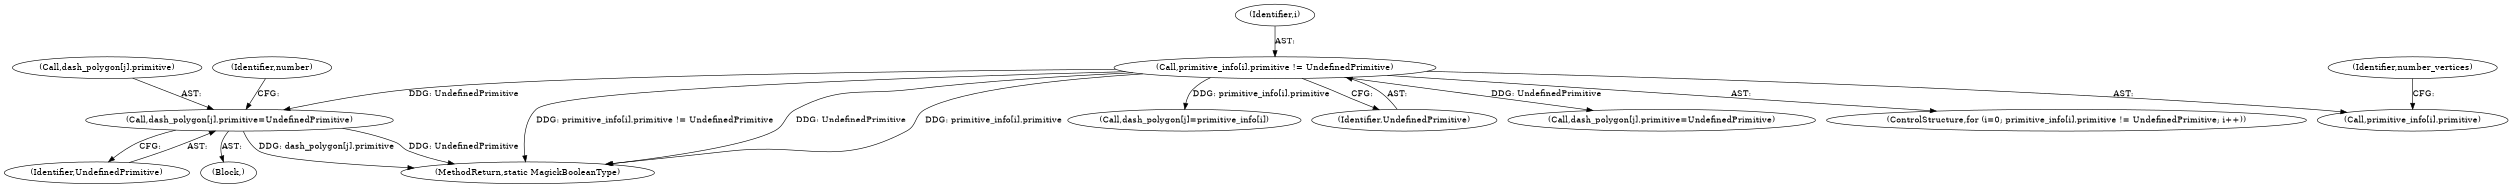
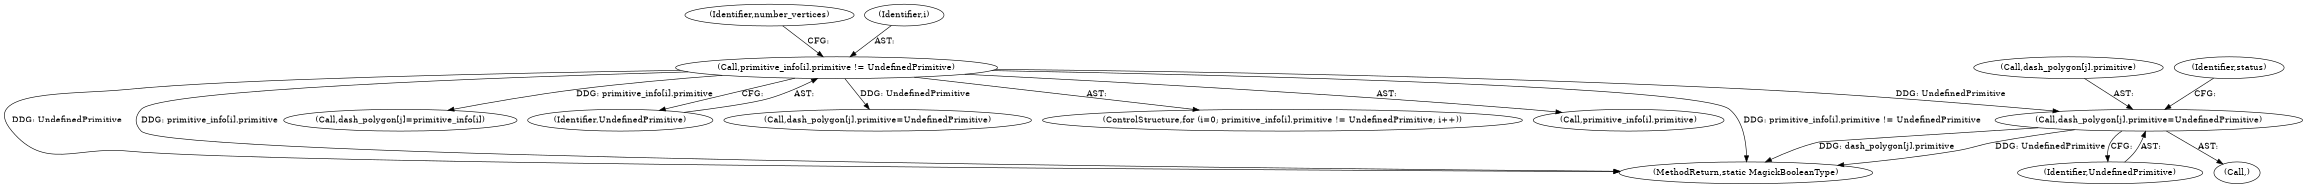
node "(Identifier,number)": label "(Identifier,number)" -> "(Identifier,status)"
edge "(Identifier,number_vertices)" -> "(Call,primitive_info[i].primitive)": now "(Identifier,number_vertices)" -> "(Call,primitive_info[i].primitive != UndefinedPrimitive)"
node "(Block,)": label "(Block,)" -> "(Call,)"
